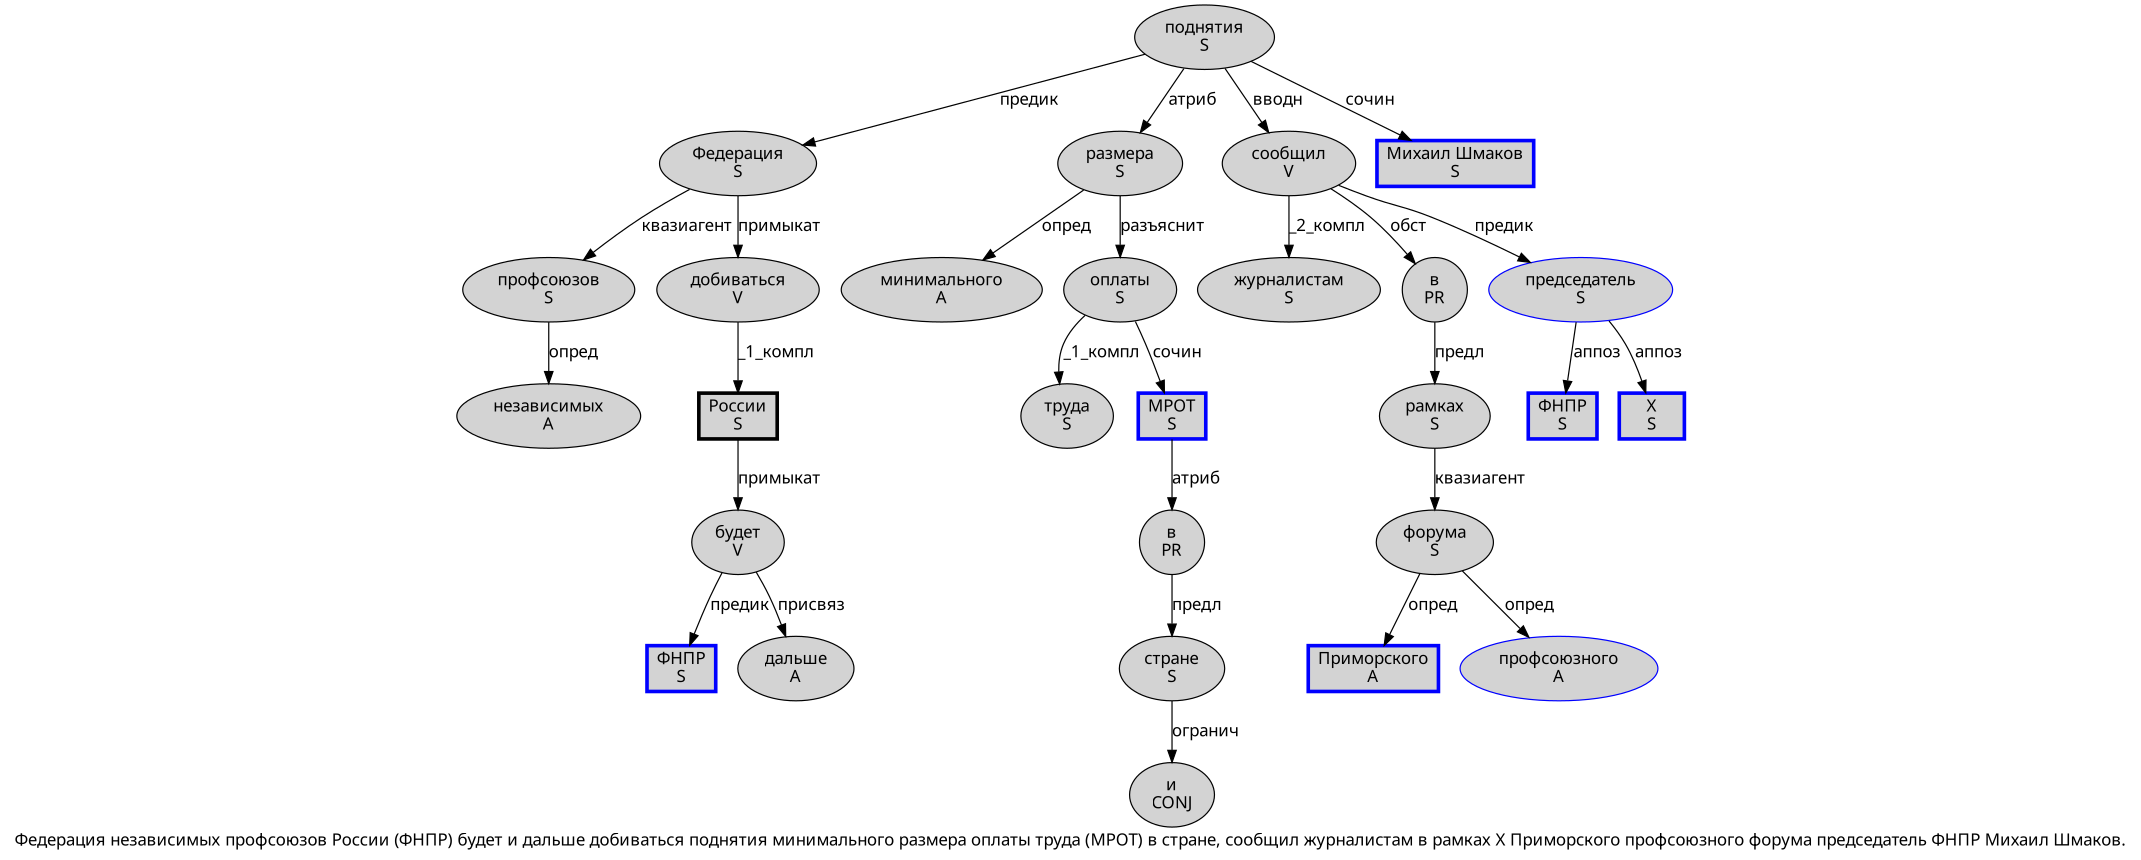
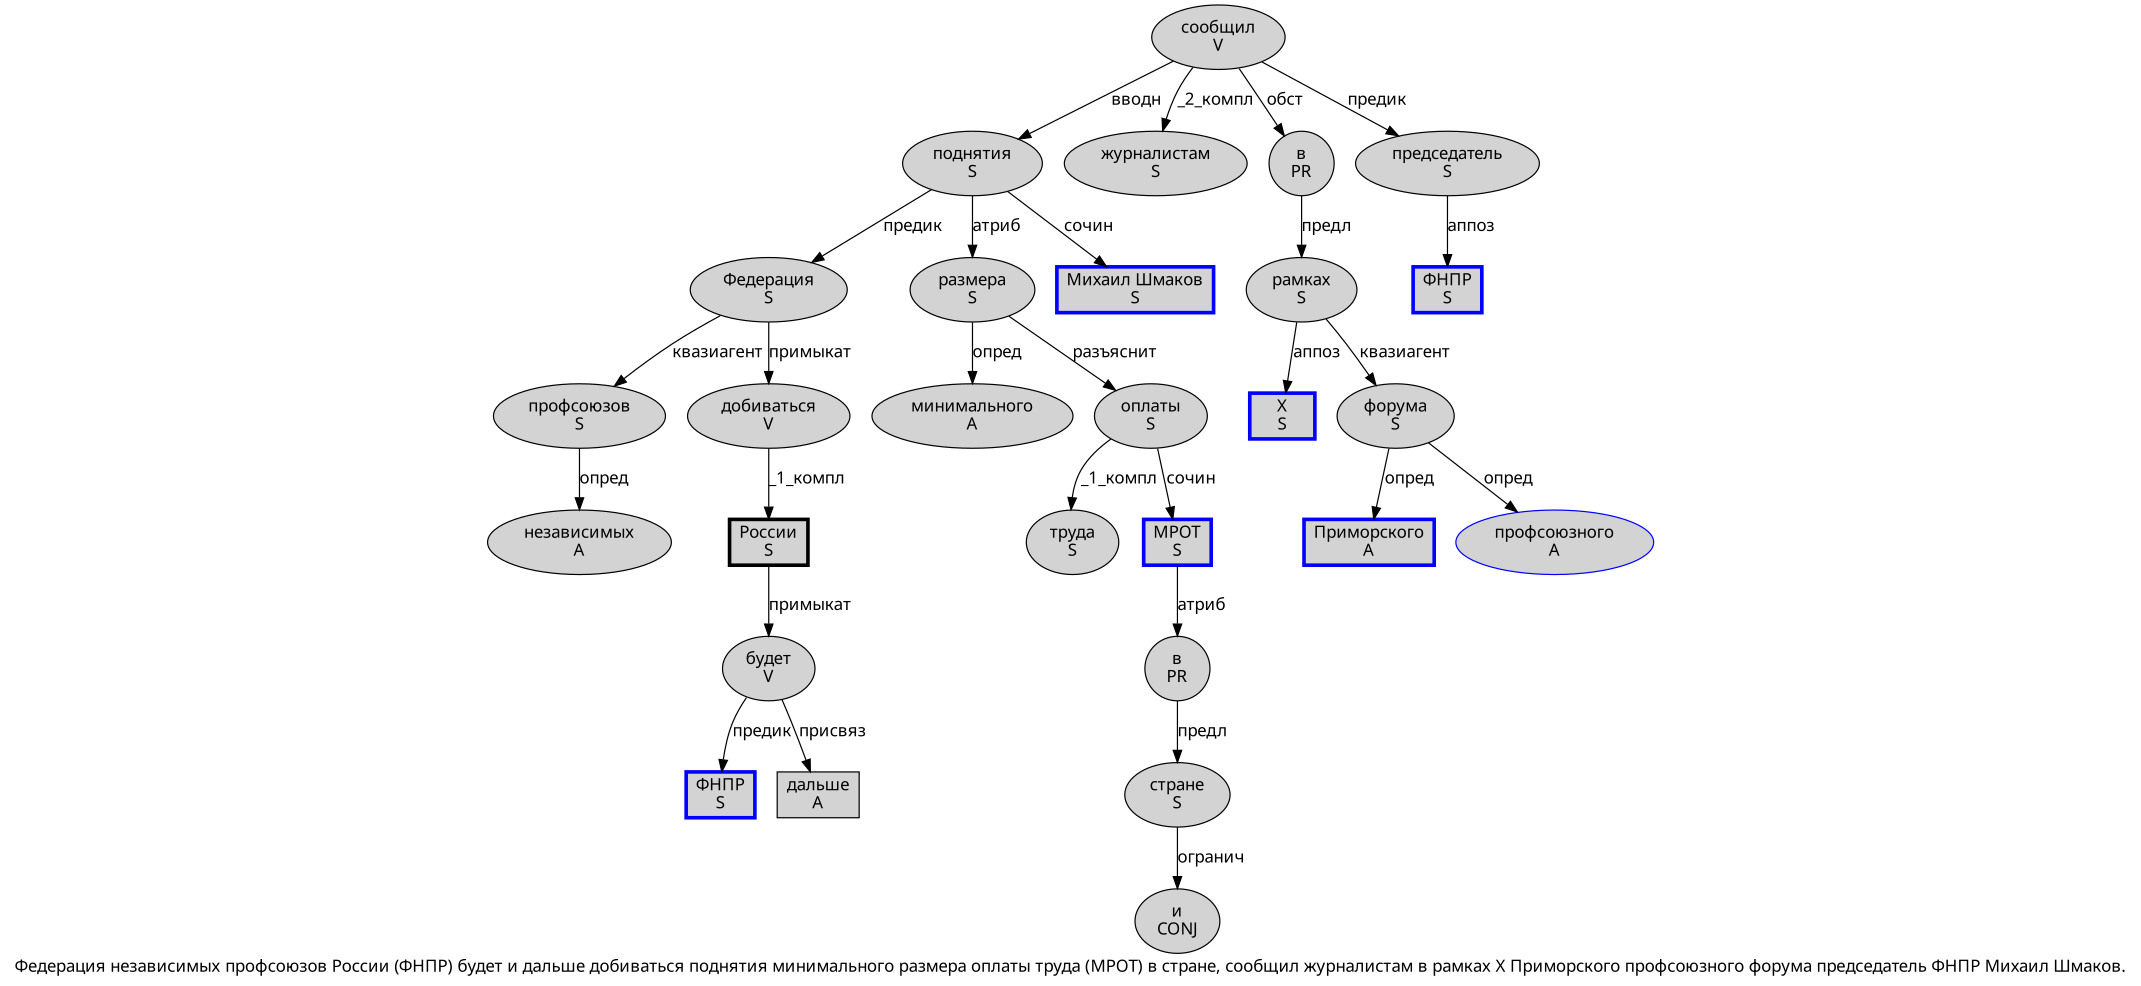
edge "поднятия S" -> "сообщил V": reversed
node "председатель S": color blue -> black
edge "председатель S" -> "X S": now "рамках S" -> "X S"
node "дальше A": shape ellipse -> box
